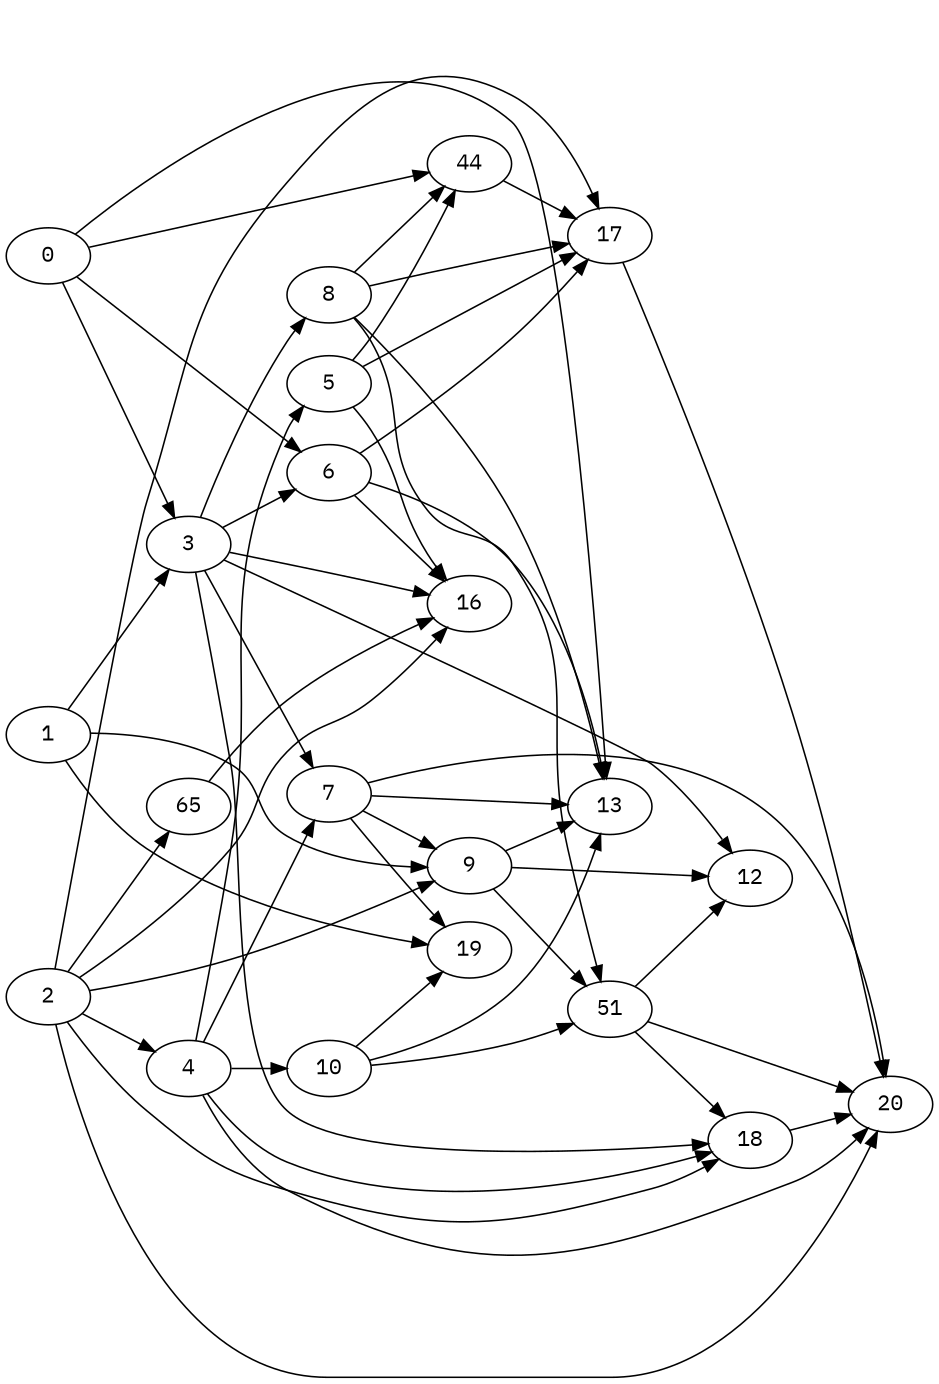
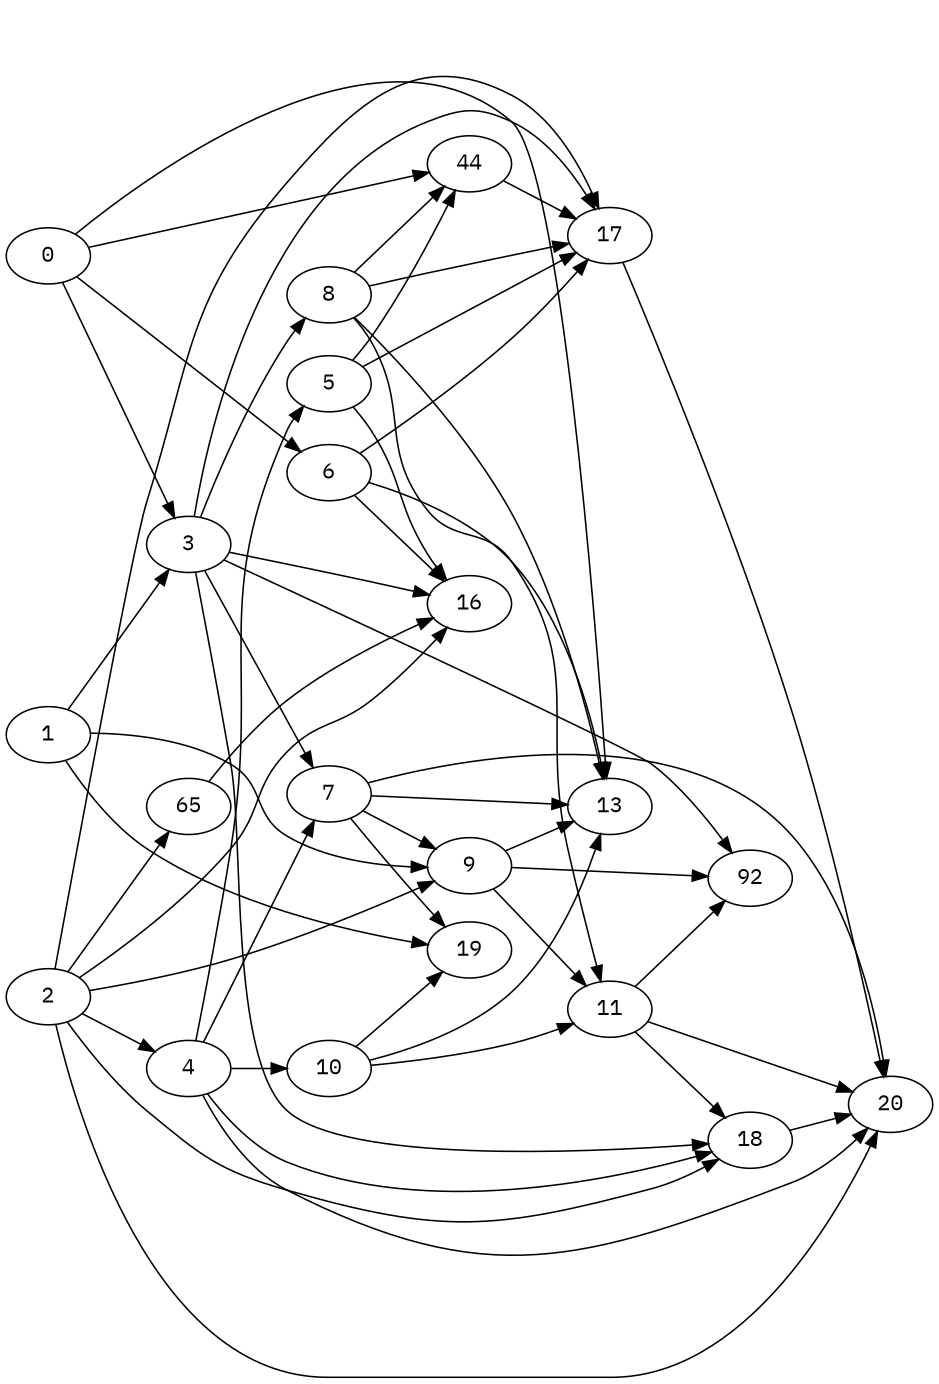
edge "3" -> "6": now "3" -> "17"
node "12": label "12" -> "92"
node "51": label "51" -> "11"
